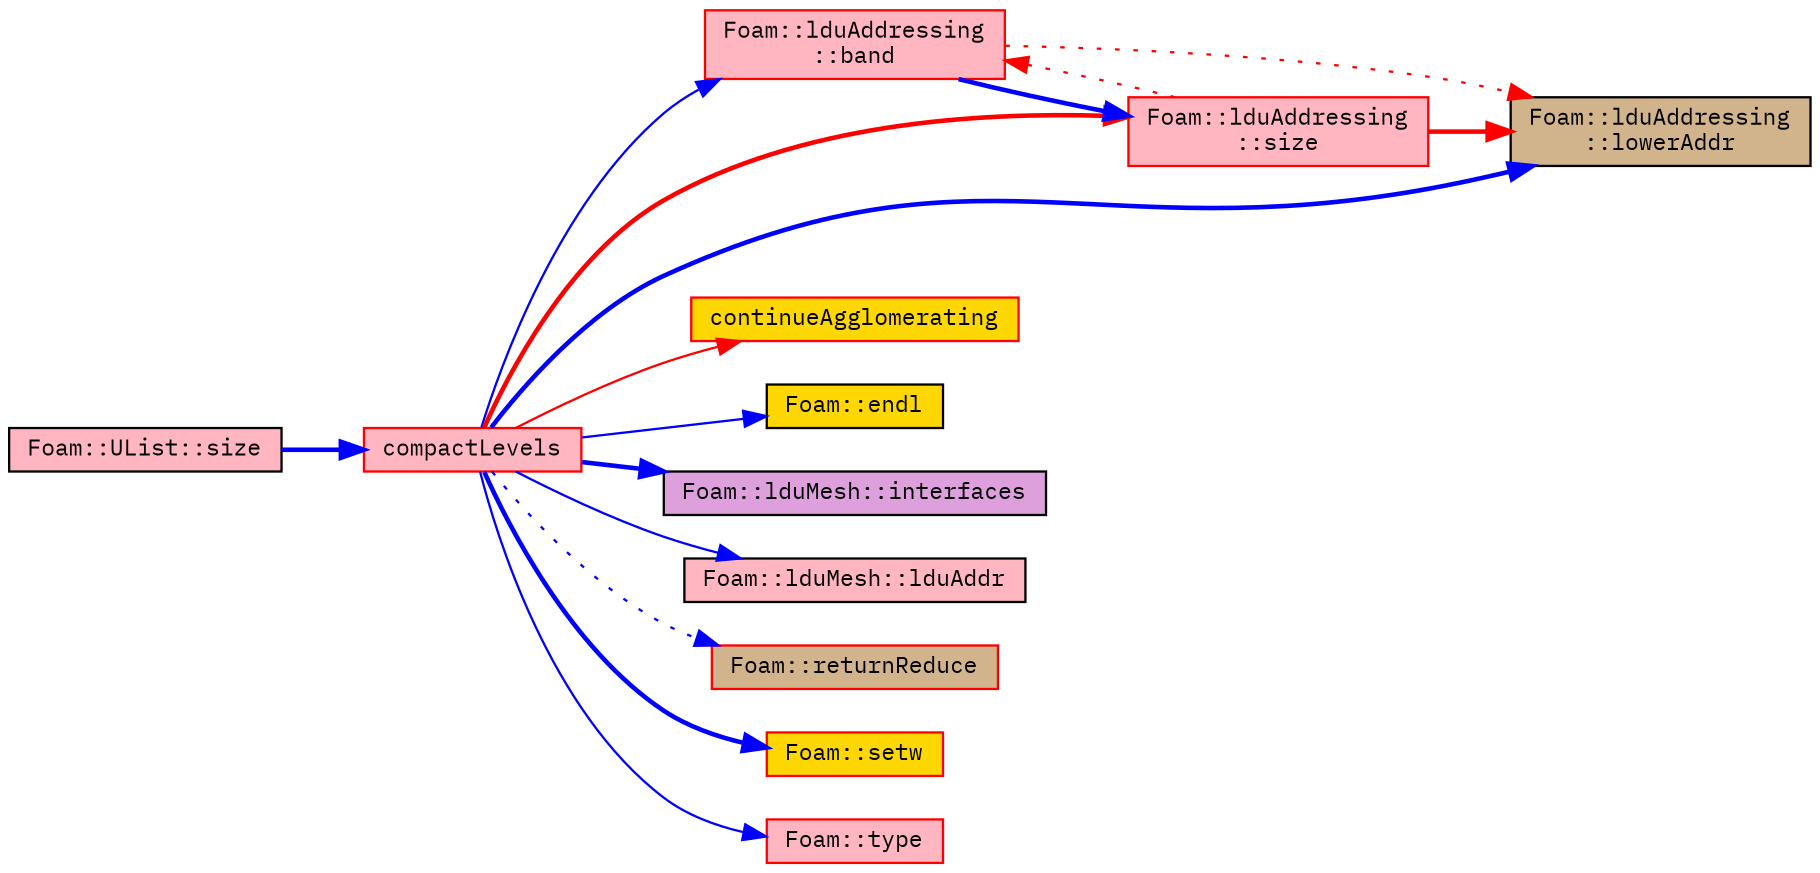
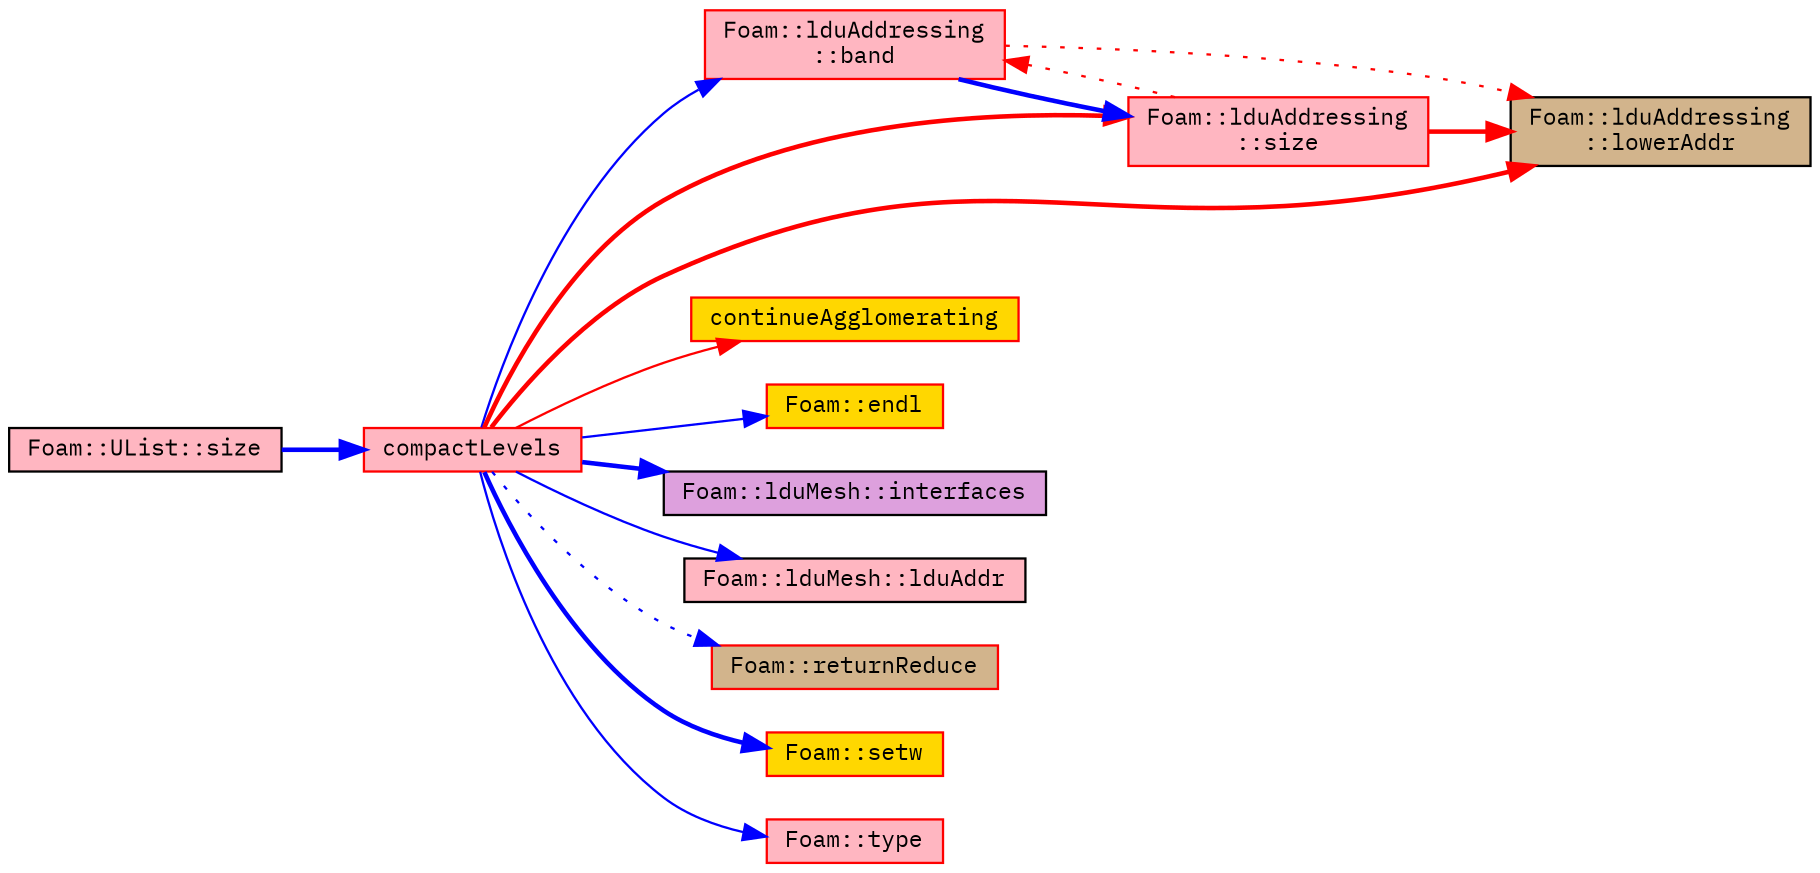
edge "compactLevels" -> "Foam::lduAddressing ::lowerAddr": color blue -> red
node "Foam::endl": color black -> red
